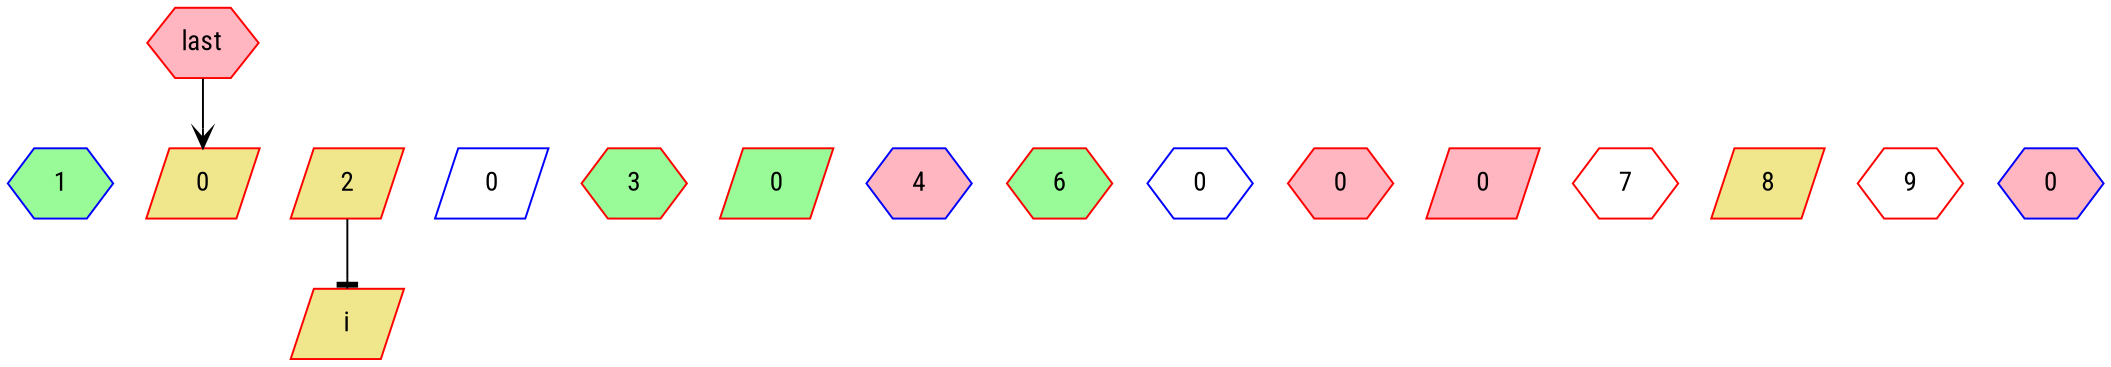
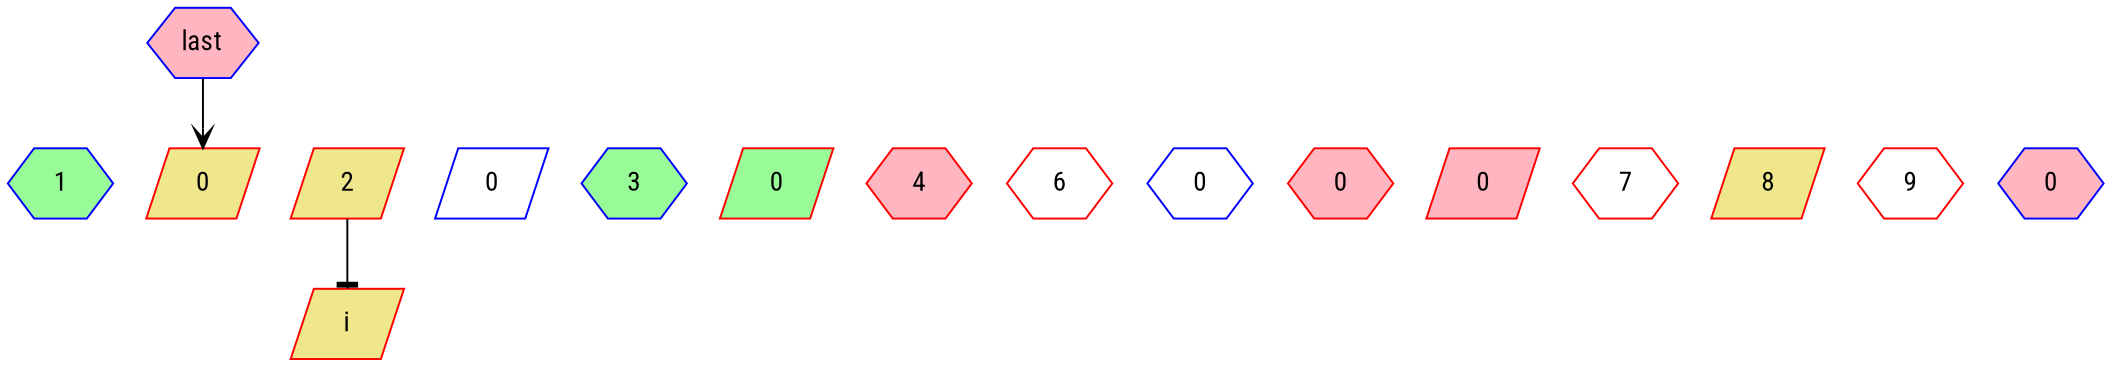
node "last": color red -> blue
node "3": color red -> blue
node "4": color blue -> red
node "6": fillcolor palegreen -> white
